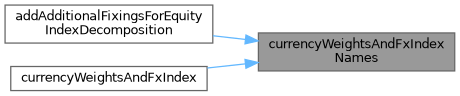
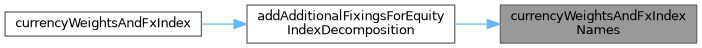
edge "currencyWeightsAndFxIndex" -> "currencyWeightsAndFxIndex Names": now "currencyWeightsAndFxIndex" -> "addAdditionalFixingsForEquity IndexDecomposition"
